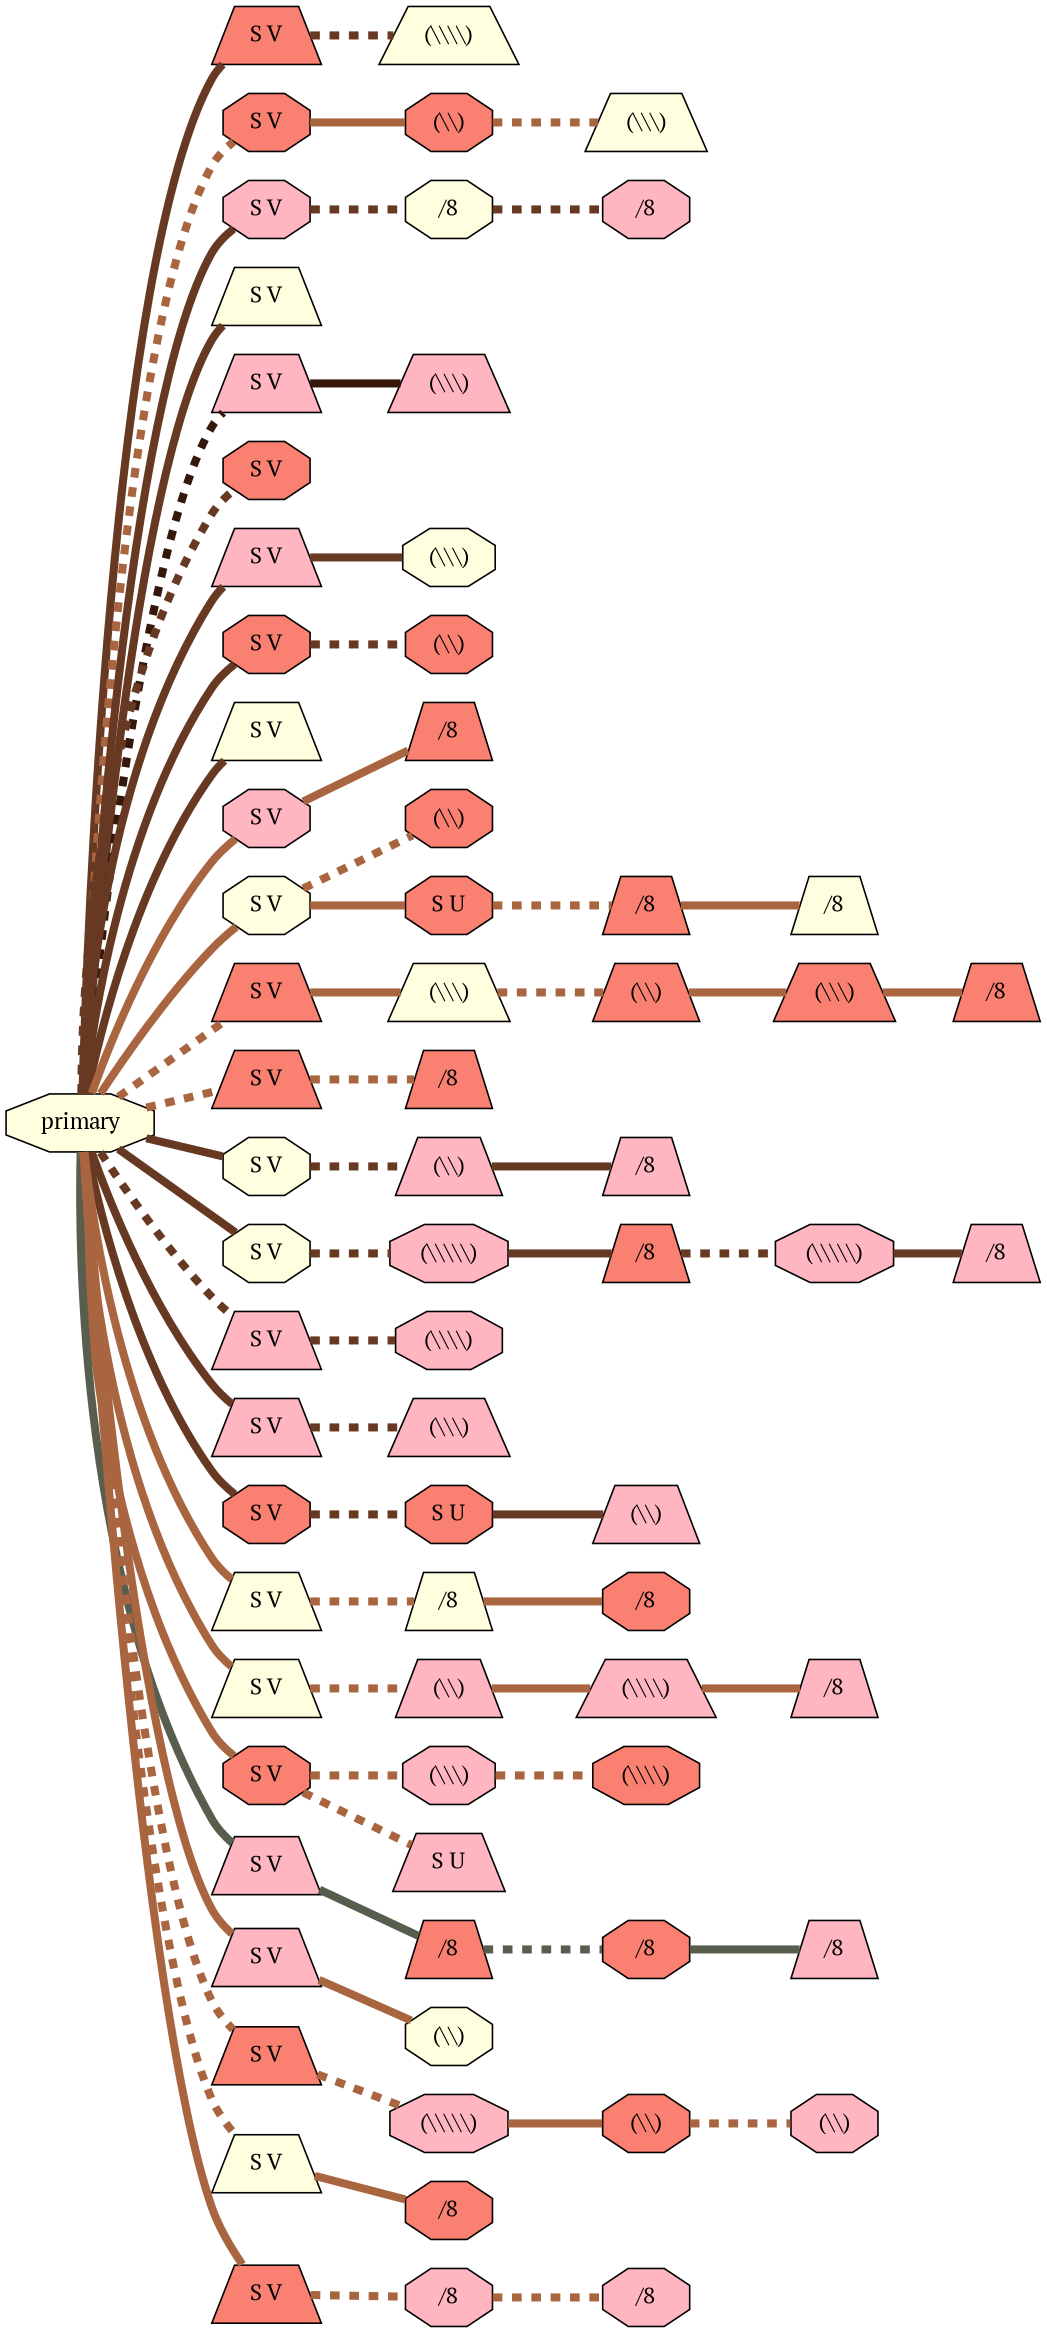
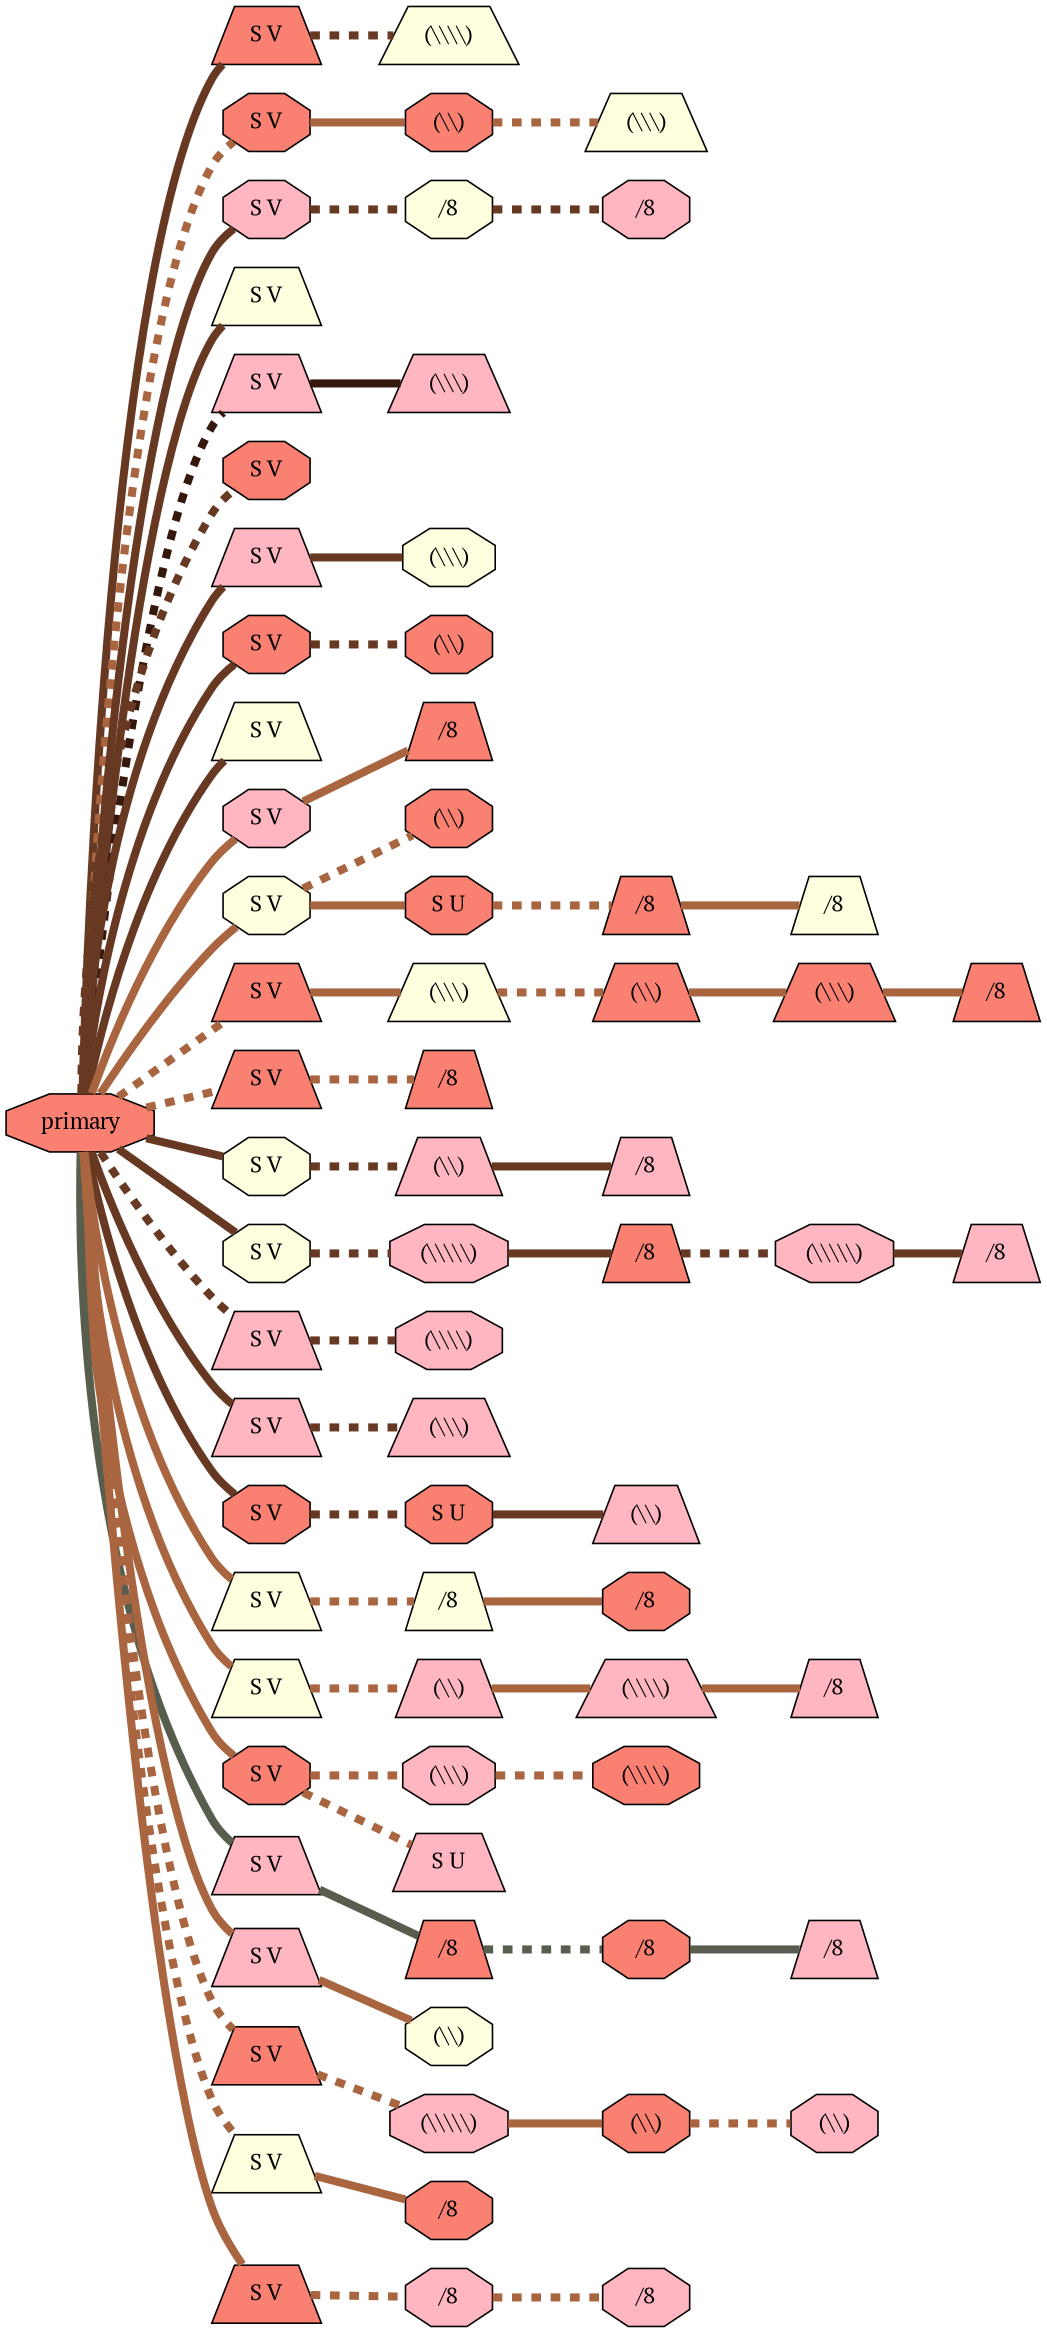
node "primary": fillcolor lightyellow -> salmon
